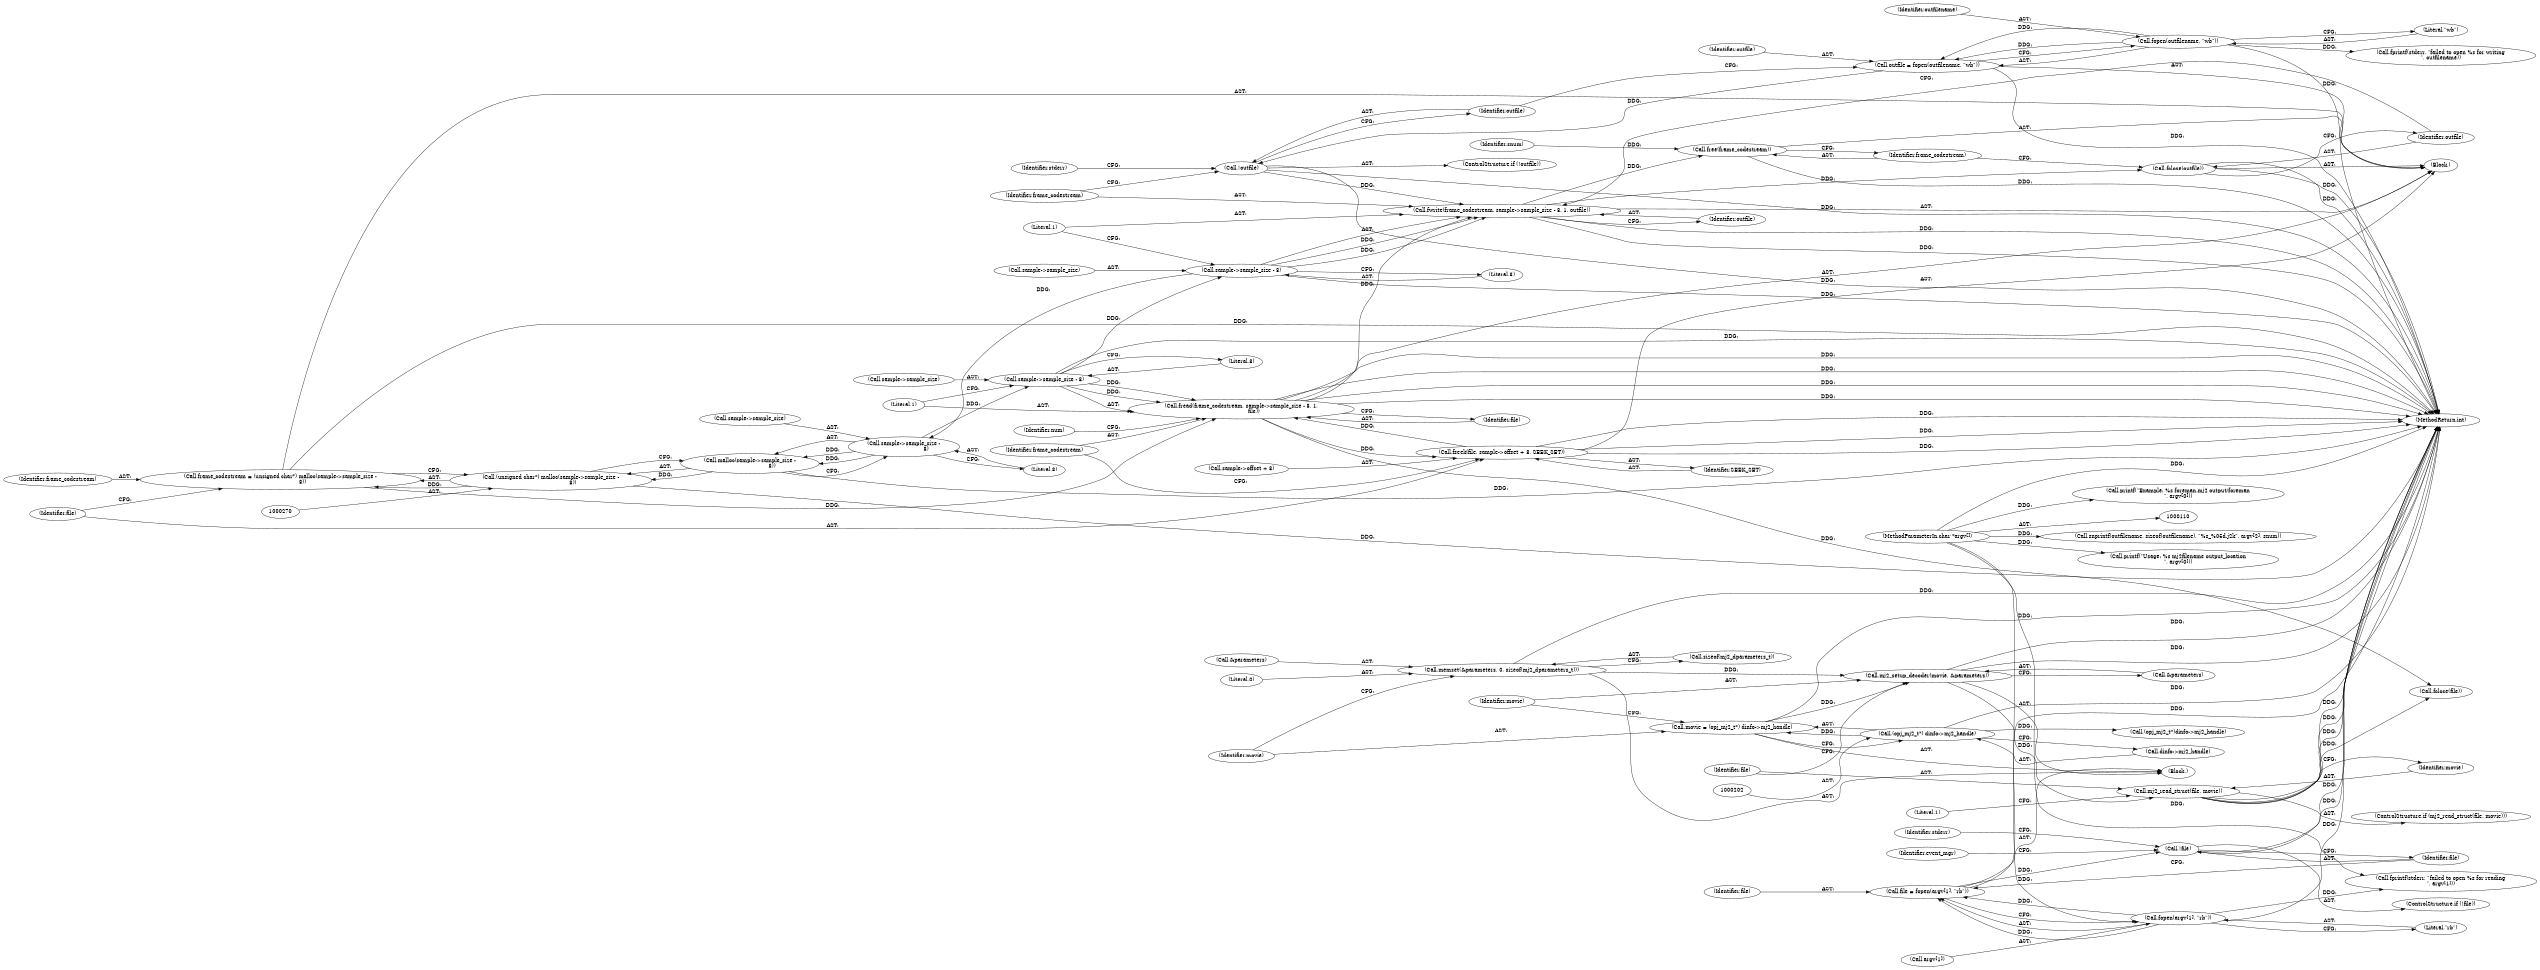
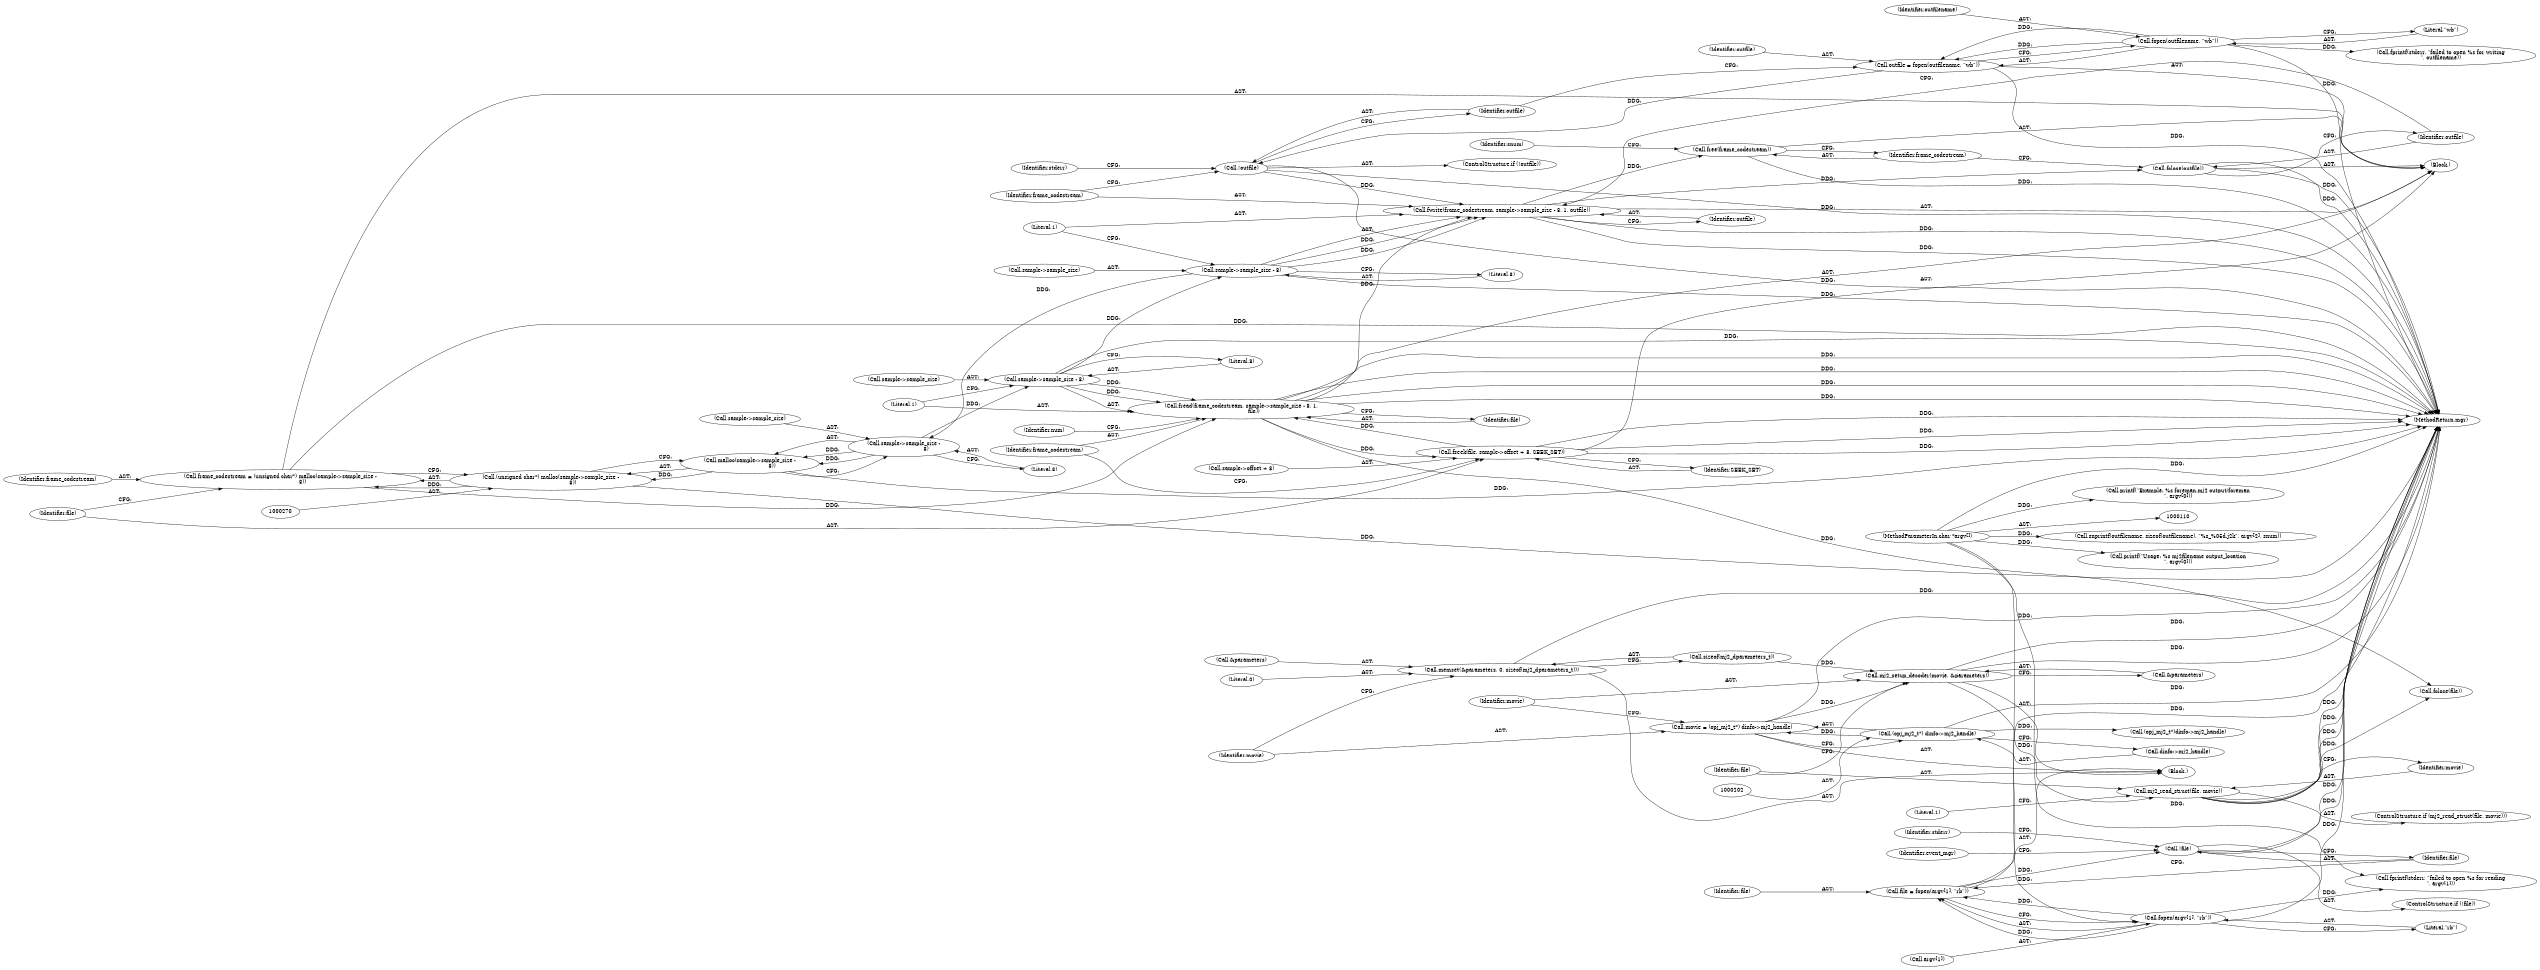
edge "(Identifier,snum)" -> "(Call,free(frame_codestream))": label "DDG: " -> "CFG: "
node "(MethodReturn,int)": label "(MethodReturn,int)" -> "(MethodReturn,mgr)"
edge "(Call,fseek(file, sample->offset + 8, SEEK_SET))" -> "(Identifier,SEEK_SET)": label "AST: " -> "CFG: "
edge "(Call,memset(&parameters, 0, sizeof(mj2_dparameters_t)))" -> "(Call,mj2_setup_decoder(movie, &parameters))": now "(Call,sizeof(mj2_dparameters_t))" -> "(Call,mj2_setup_decoder(movie, &parameters))"
